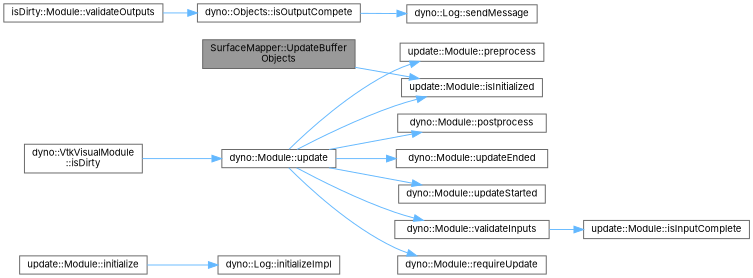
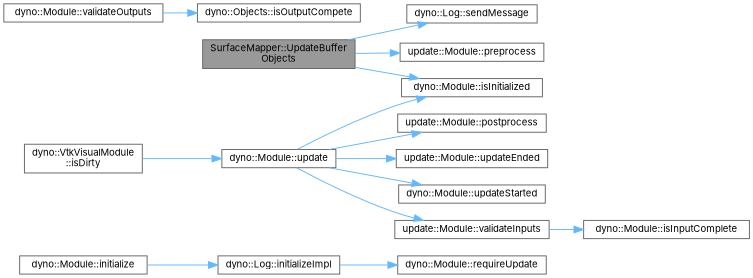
node "isDirty::Module::validateOutputs": label "isDirty::Module::validateOutputs" -> "dyno::Module::validateOutputs"
edge "dyno::Objects::isOutputCompete" -> "dyno::Log::sendMessage": now "SurfaceMapper::UpdateBuffer Objects" -> "dyno::Log::sendMessage"
node "update::Module::isInitialized": label "update::Module::isInitialized" -> "dyno::Module::isInitialized"
edge "dyno::Module::update" -> "update::Module::preprocess": now "SurfaceMapper::UpdateBuffer Objects" -> "update::Module::preprocess"
node "dyno::Module::postprocess": label "dyno::Module::postprocess" -> "update::Module::postprocess"
node "dyno::Module::updateEnded": label "dyno::Module::updateEnded" -> "update::Module::updateEnded"
edge "dyno::Module::update" -> "dyno::Module::requireUpdate": now "dyno::Log::initializeImpl" -> "dyno::Module::requireUpdate"
node "dyno::Module::validateInputs": label "dyno::Module::validateInputs" -> "update::Module::validateInputs"
node "update::Module::isInputComplete": label "update::Module::isInputComplete" -> "dyno::Module::isInputComplete"
node "update::Module::initialize": label "update::Module::initialize" -> "dyno::Module::initialize"
